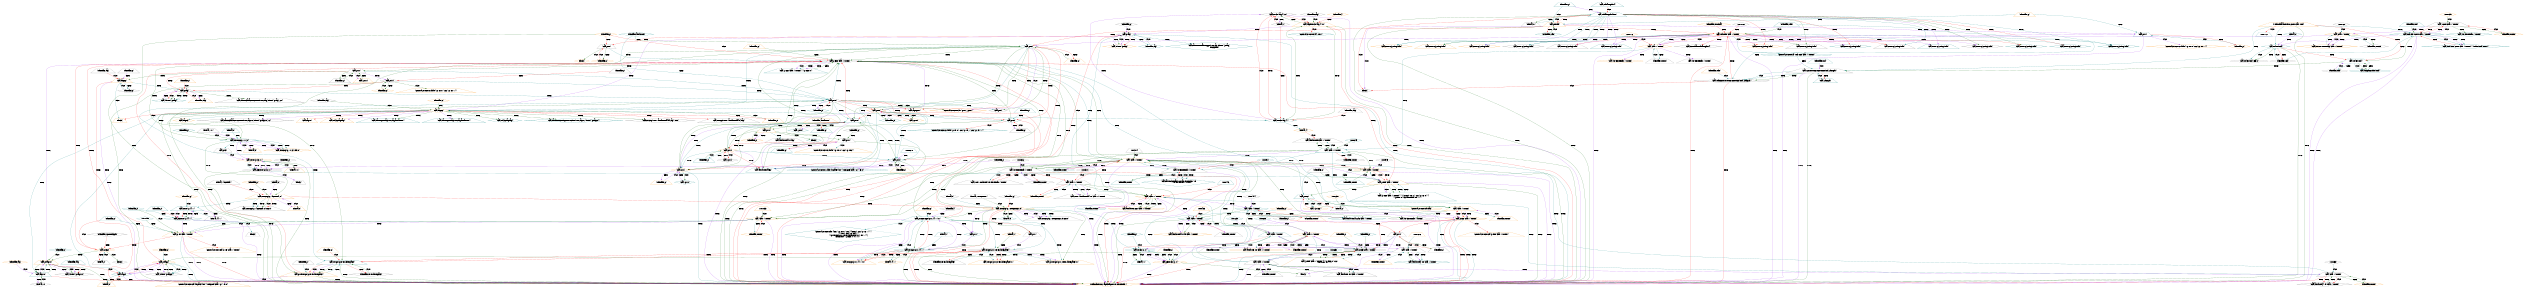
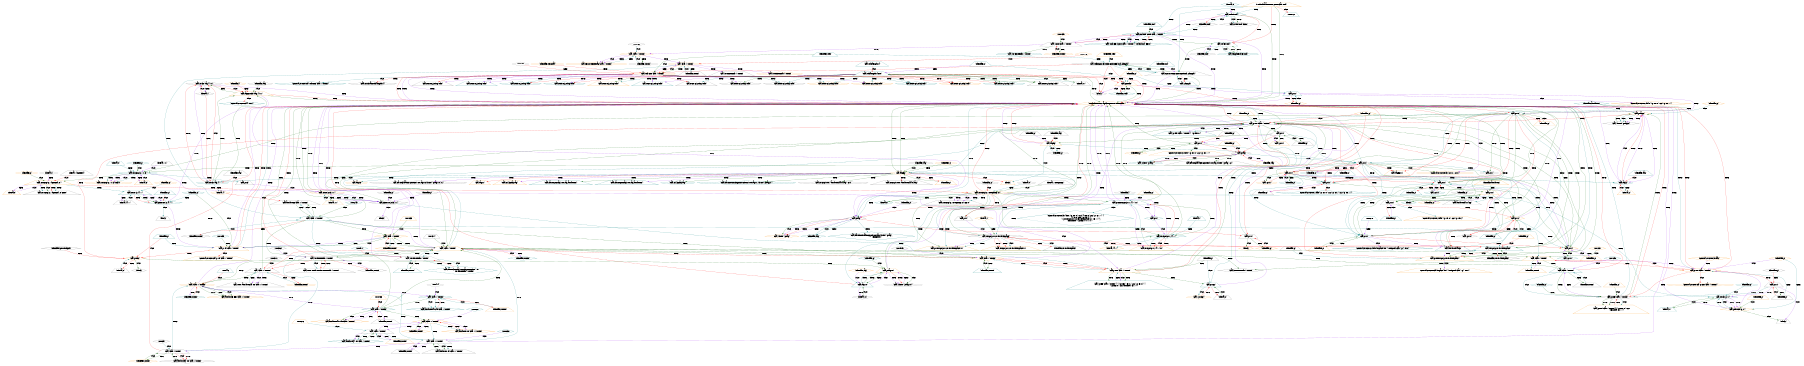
edge "(Call,p=utf8)" -> "(Call,utf8 == (char *) NULL)": reversed
edge "(Call,xml == (const char *) NULL)" -> "(Call,(const char *) NULL)": color red -> purple
edge "(ControlStructure,if (utf8 == (char *) NULL))" -> "(Call,ConvertUTF16ToUTF8(xml,&length))": now "(Call,utf8=ConvertUTF16ToUTF8(xml,&length))" -> "(Call,ConvertUTF16ToUTF8(xml,&length))"
node "(ControlStructure,if (p == (char *) NULL))": shape trapezium -> diamond
edge "(Call,p-tag-2)" -> "(MethodReturn,MagickExport XMLTreeInfo *)": reversed
